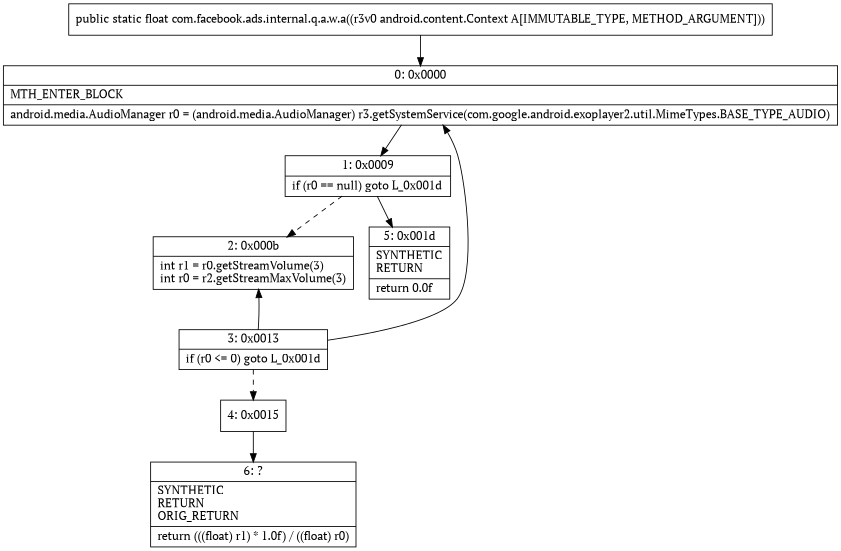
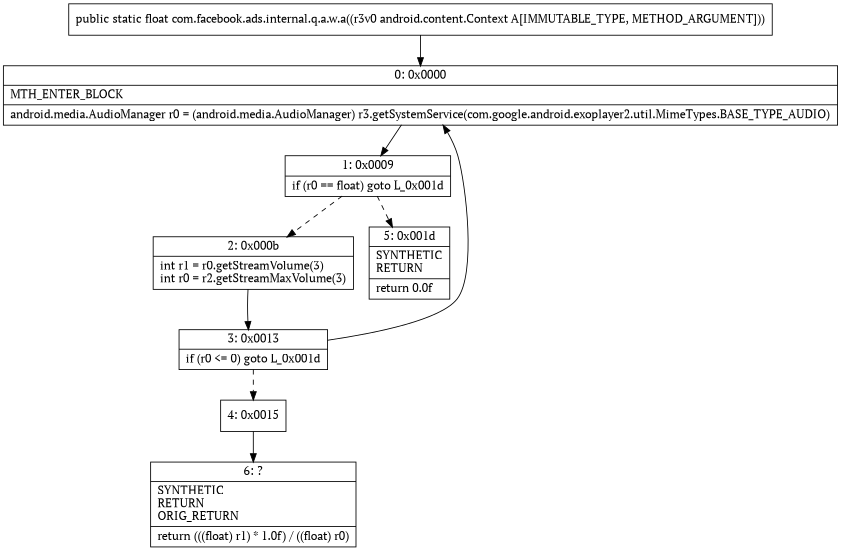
node "1: 0x0009": text "if (r0 == null) goto L_0x001d" -> "if (r0 == float) goto L_0x001d"
edge "1: 0x0009" -> "5: 0x001d": style solid -> dashed
edge "3: 0x0013" -> "2: 0x000b": reversed
